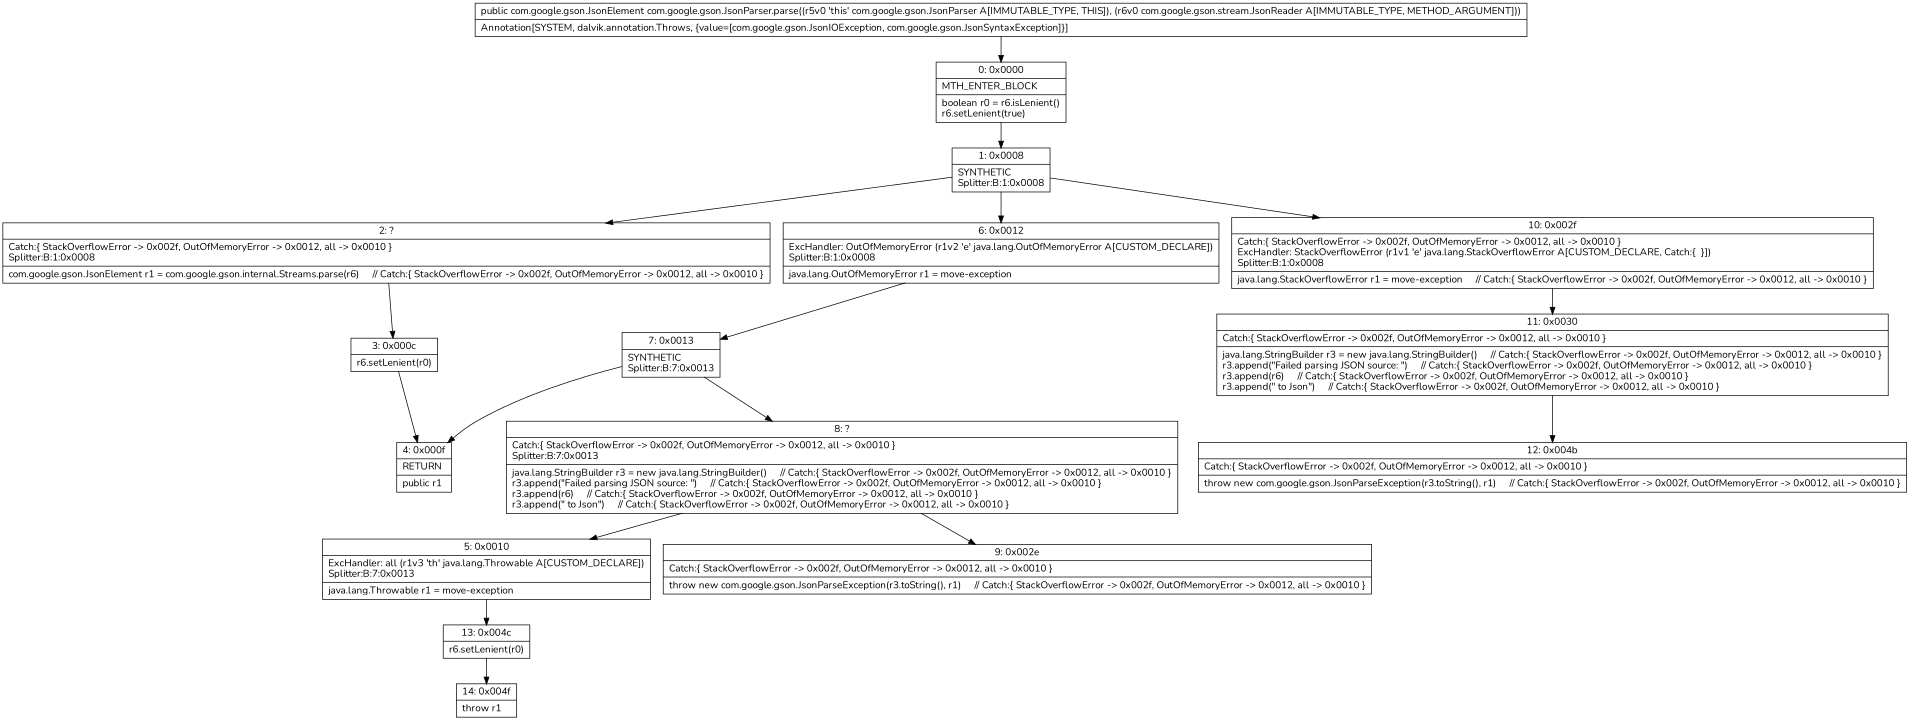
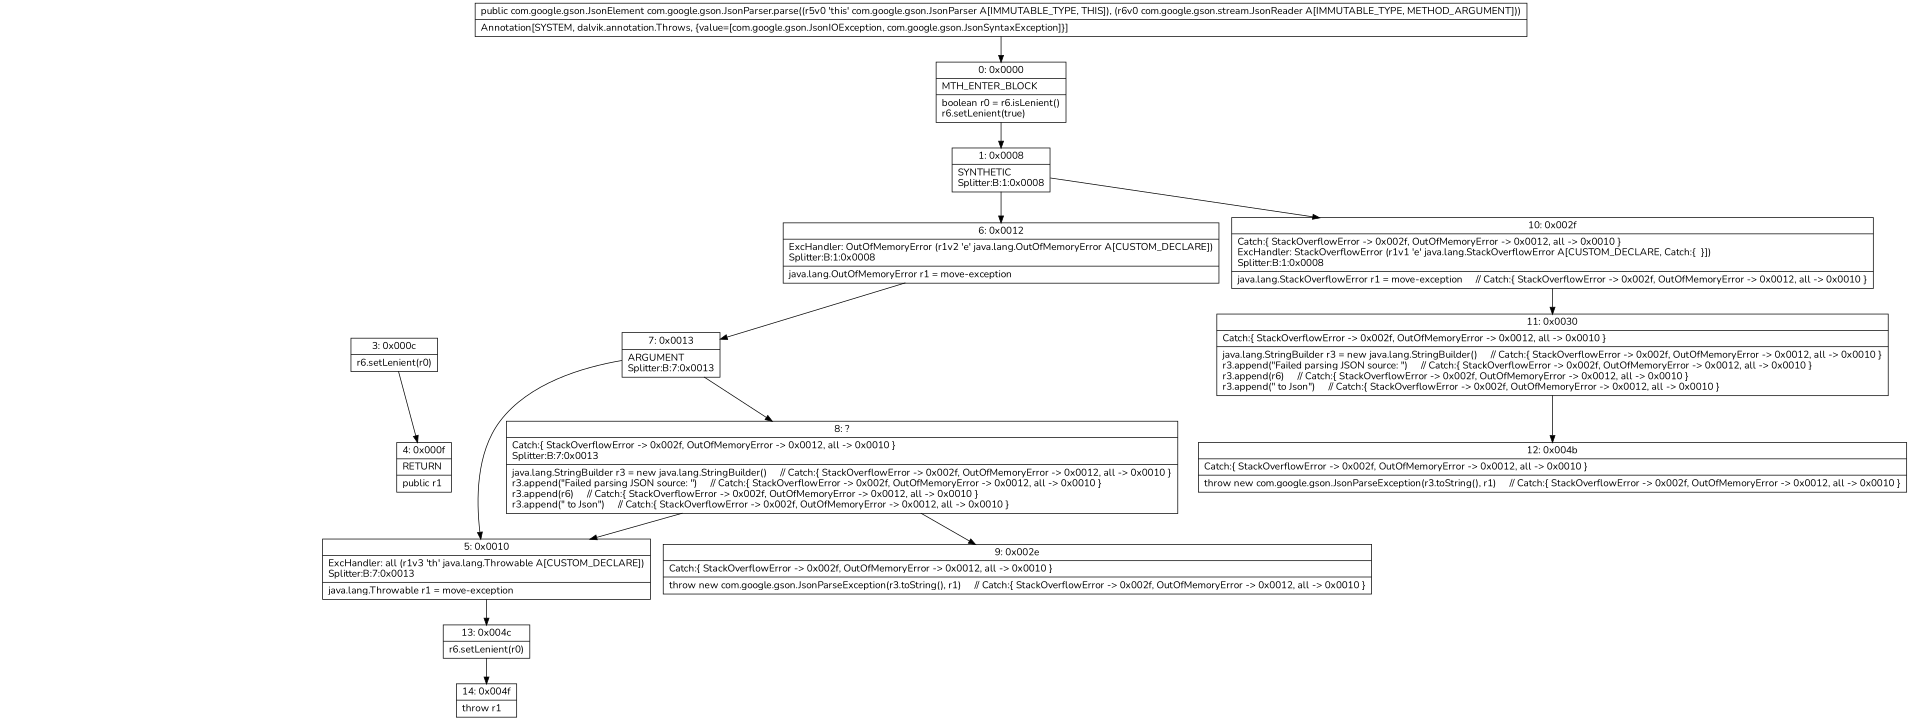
node "2: ?": removed
node "7: 0x0013": text "SYNTHETIC" -> "ARGUMENT"
edge "7: 0x0013" -> "4: 0x000f": now "7: 0x0013" -> "5: 0x0010"
